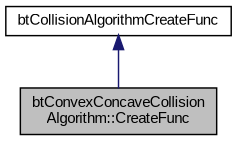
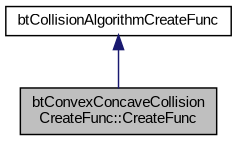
node "btConvexConcaveCollision Algorithm::CreateFunc": label "btConvexConcaveCollision Algorithm::CreateFunc" -> "btConvexConcaveCollision CreateFunc::CreateFunc"
